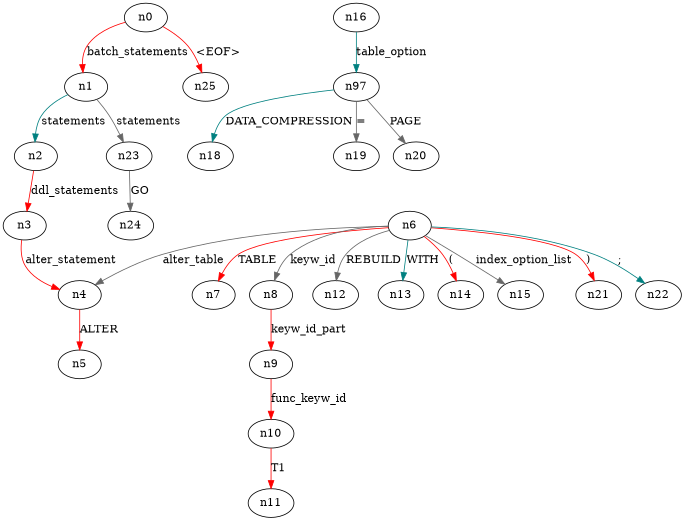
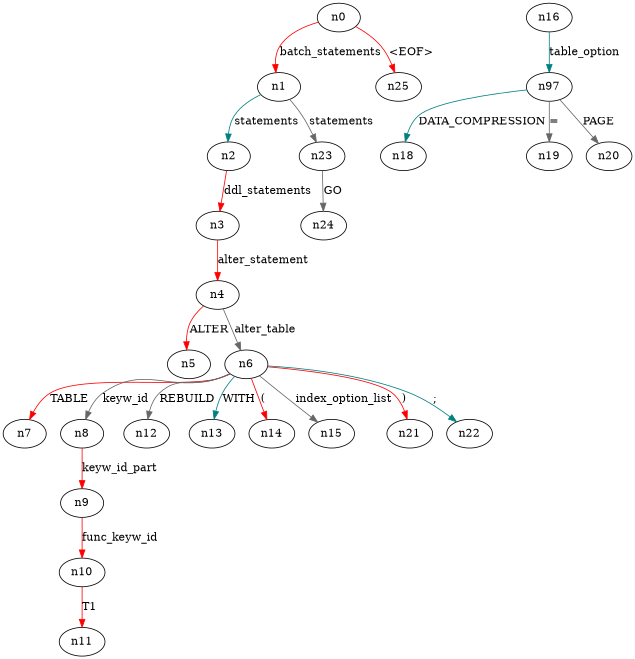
edge "n6" -> "n4": reversed
